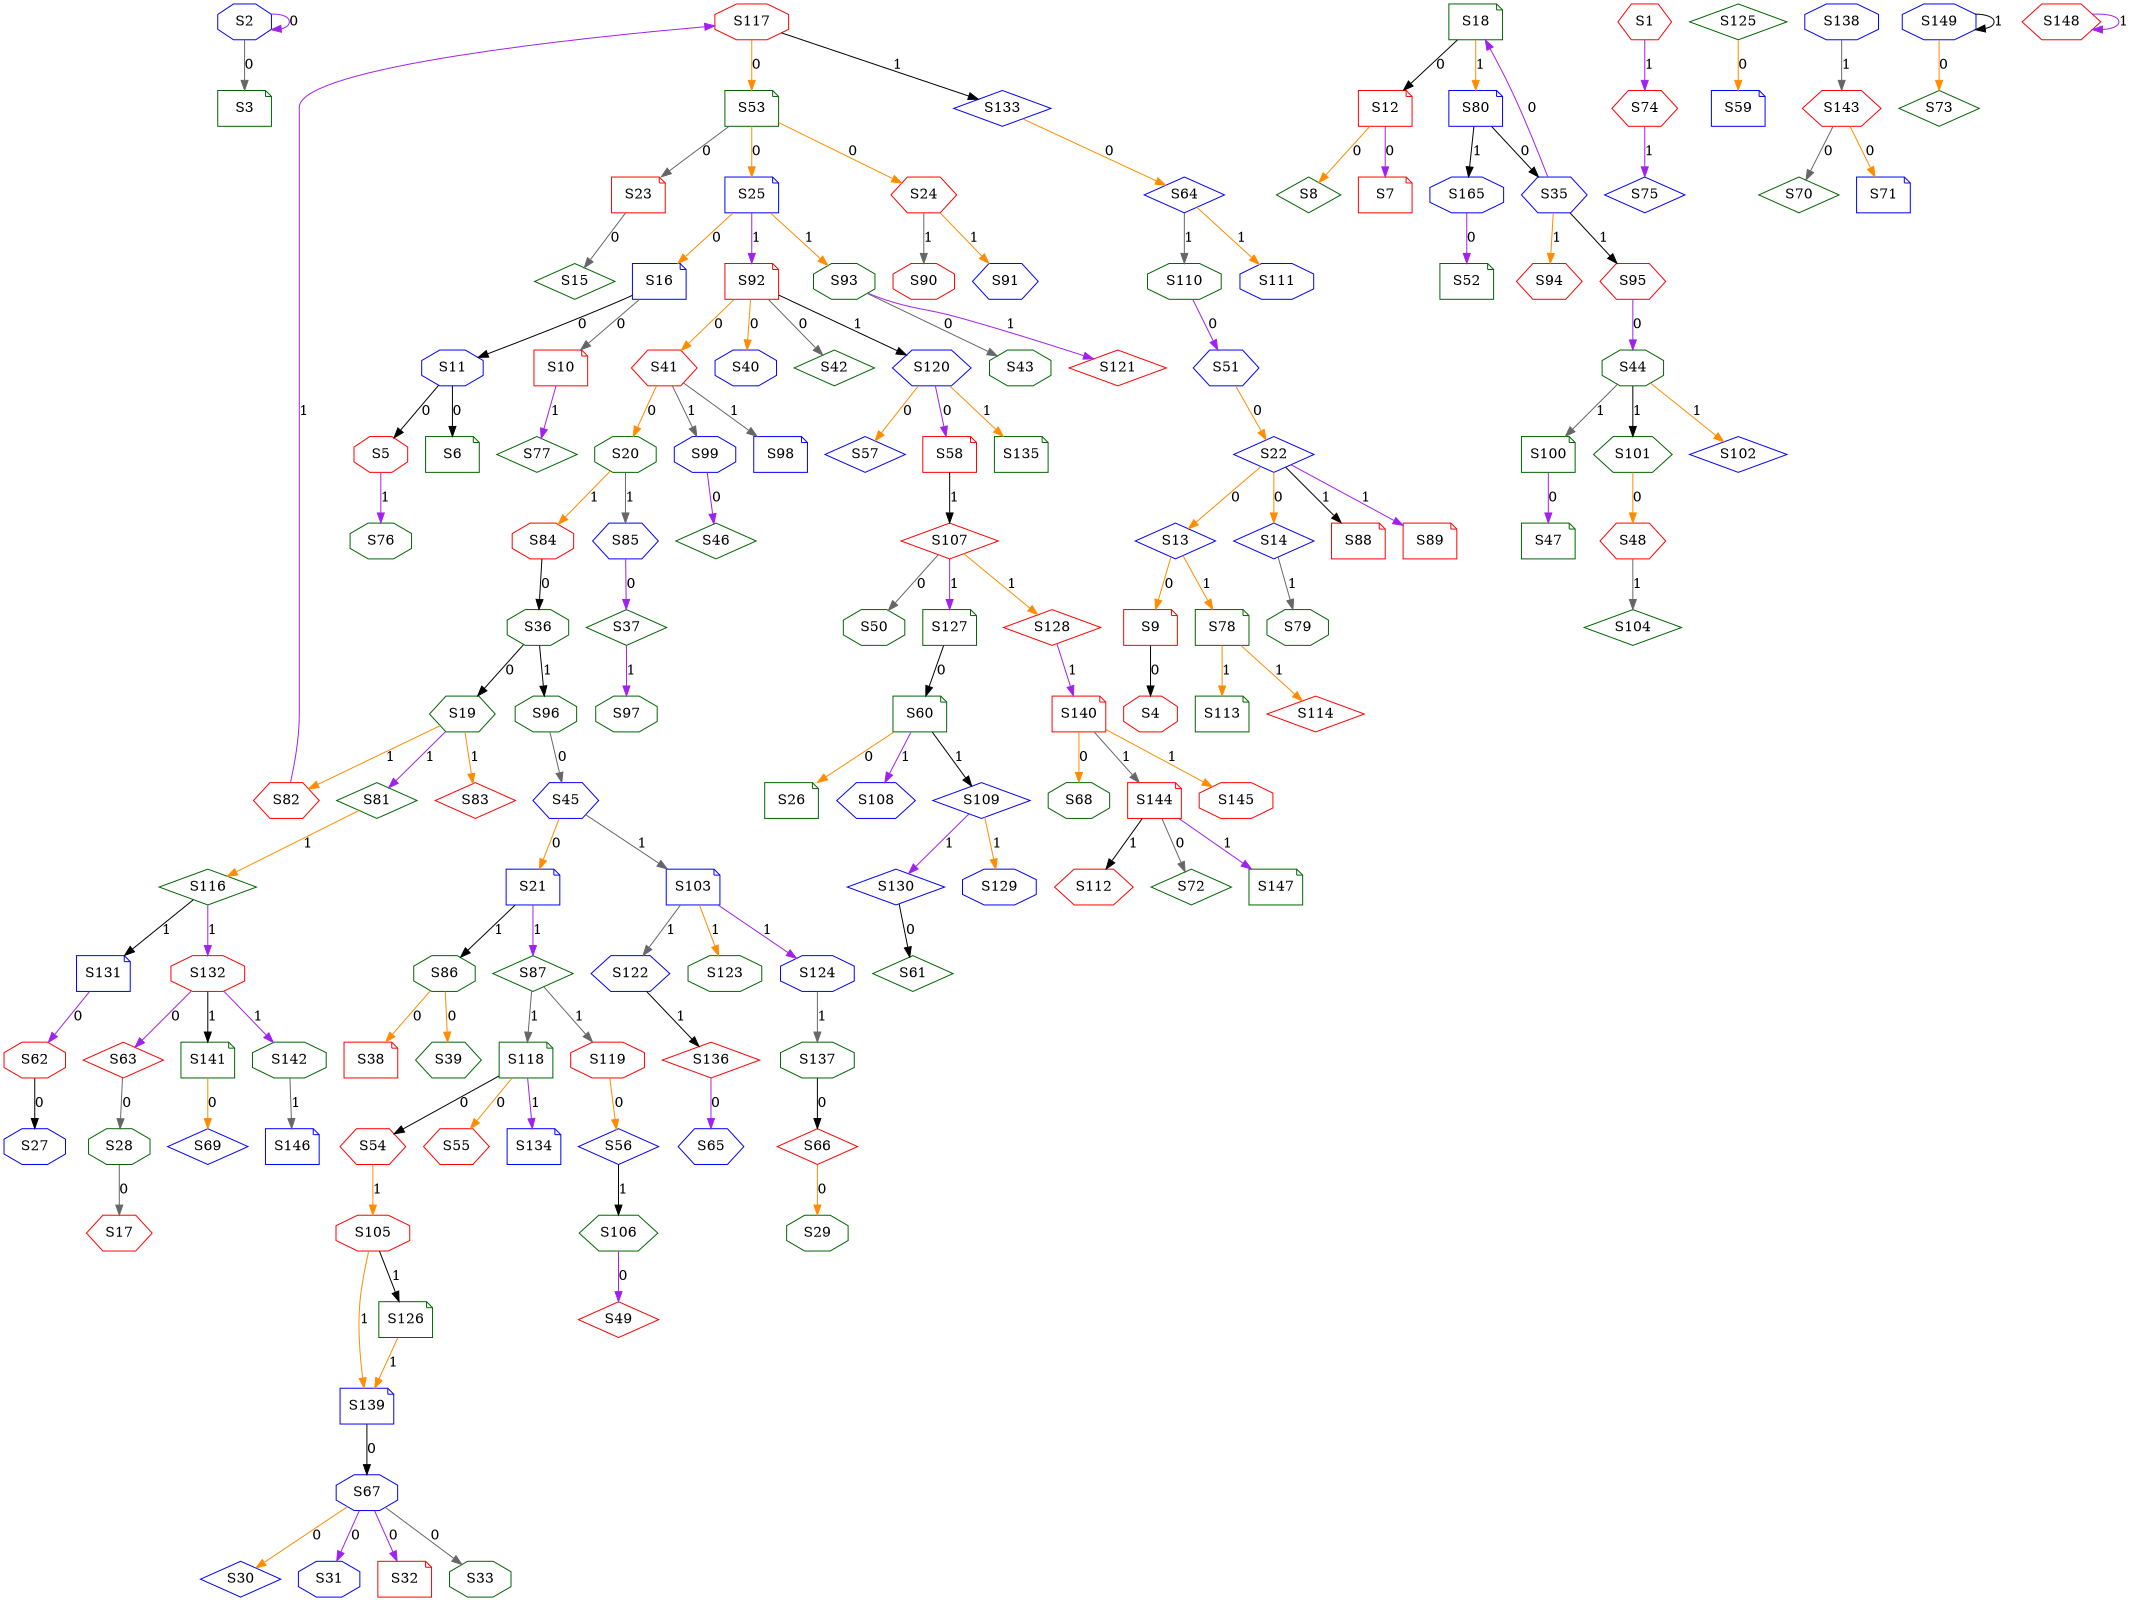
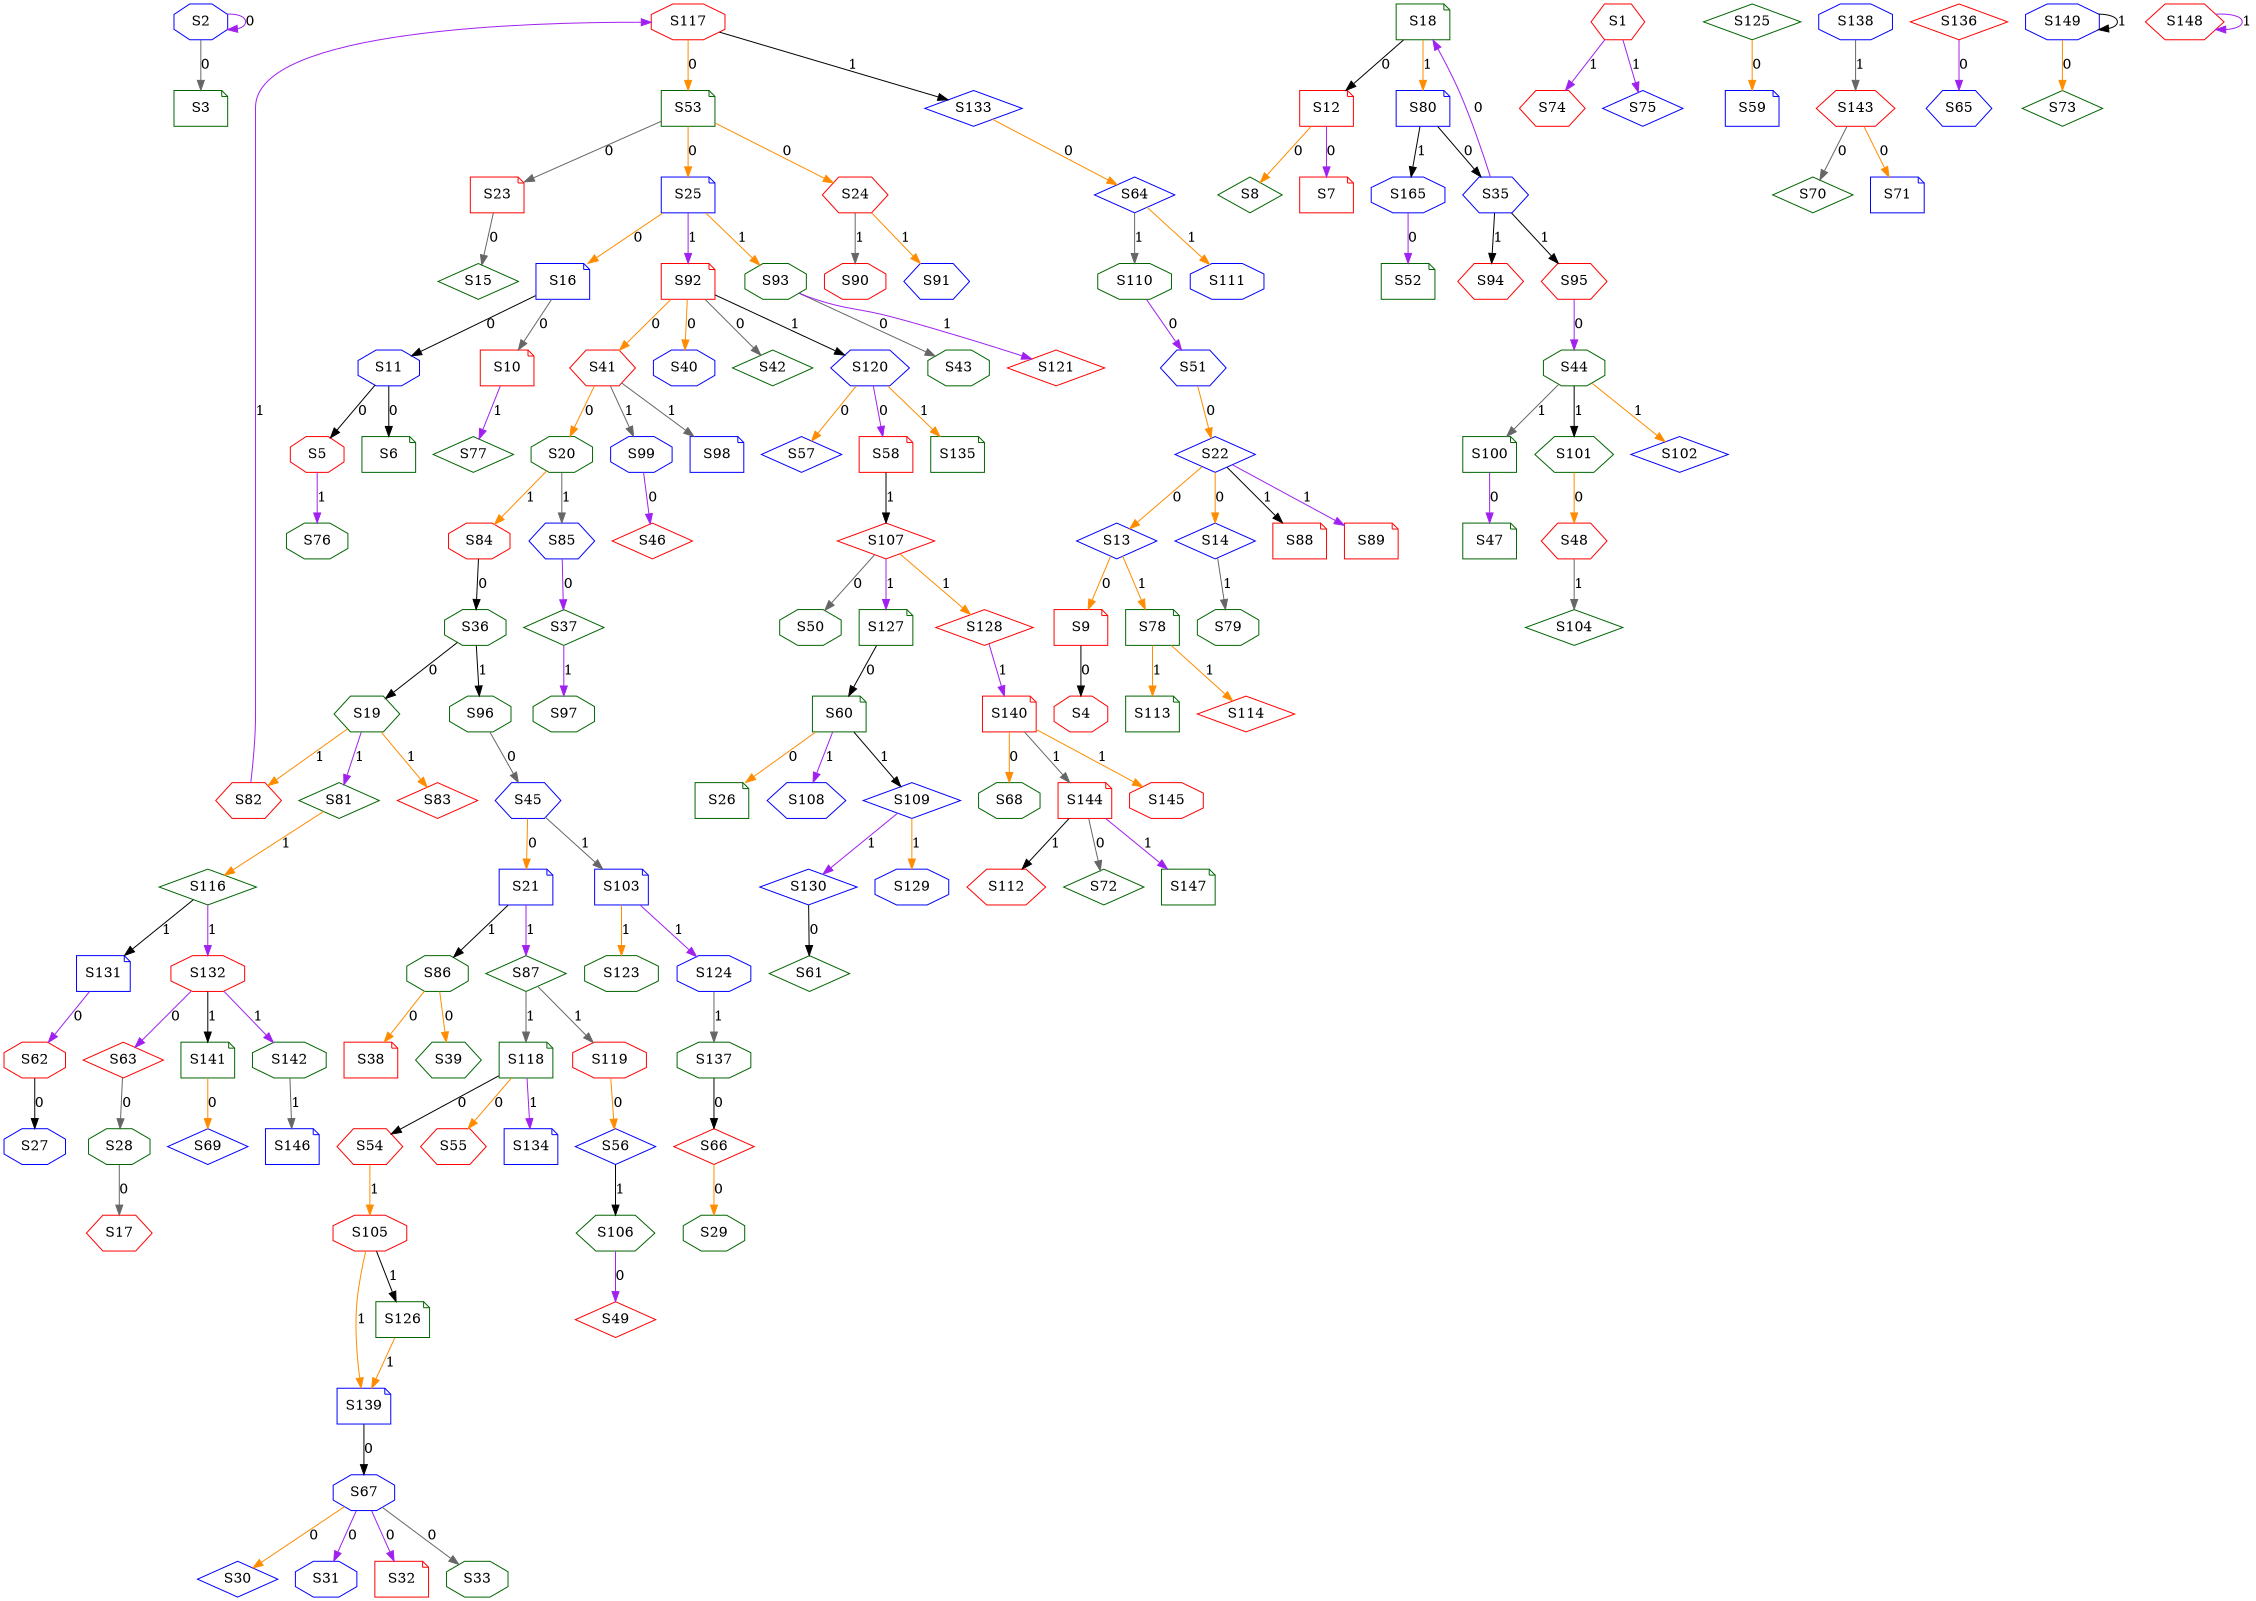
edge "S74" -> "S75": now "S1" -> "S75"
edge "S35" -> "S94": color darkorange -> black
node "S46": color darkgreen -> red
node "S122": removed
